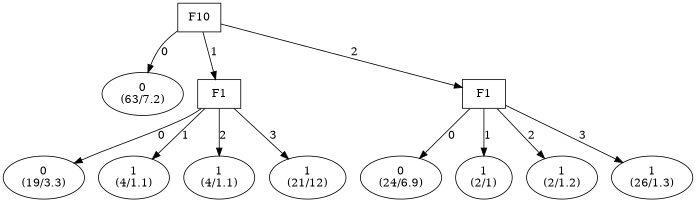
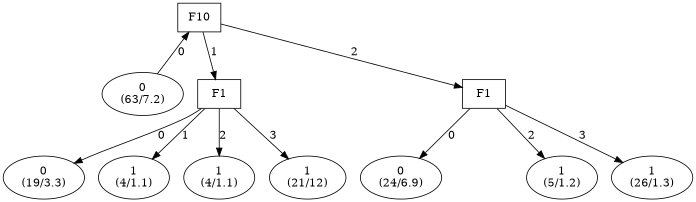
edge "F10" -> "0 (63/7.2)": reversed
node "1 (2/1)": removed
node "1 (2/1.2)": label "1 (2/1.2)" -> "1 (5/1.2)"
